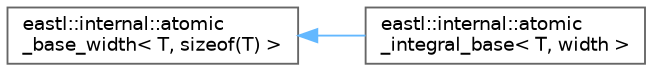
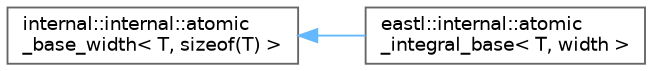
node "eastl::internal::atomic _base_width< T, sizeof(T) >": label "eastl::internal::atomic _base_width< T, sizeof(T) >" -> "internal::internal::atomic _base_width< T, sizeof(T) >"
